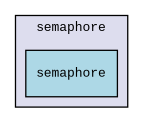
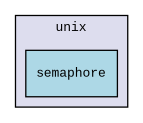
cluster "semaphore": label "semaphore" -> "unix"
